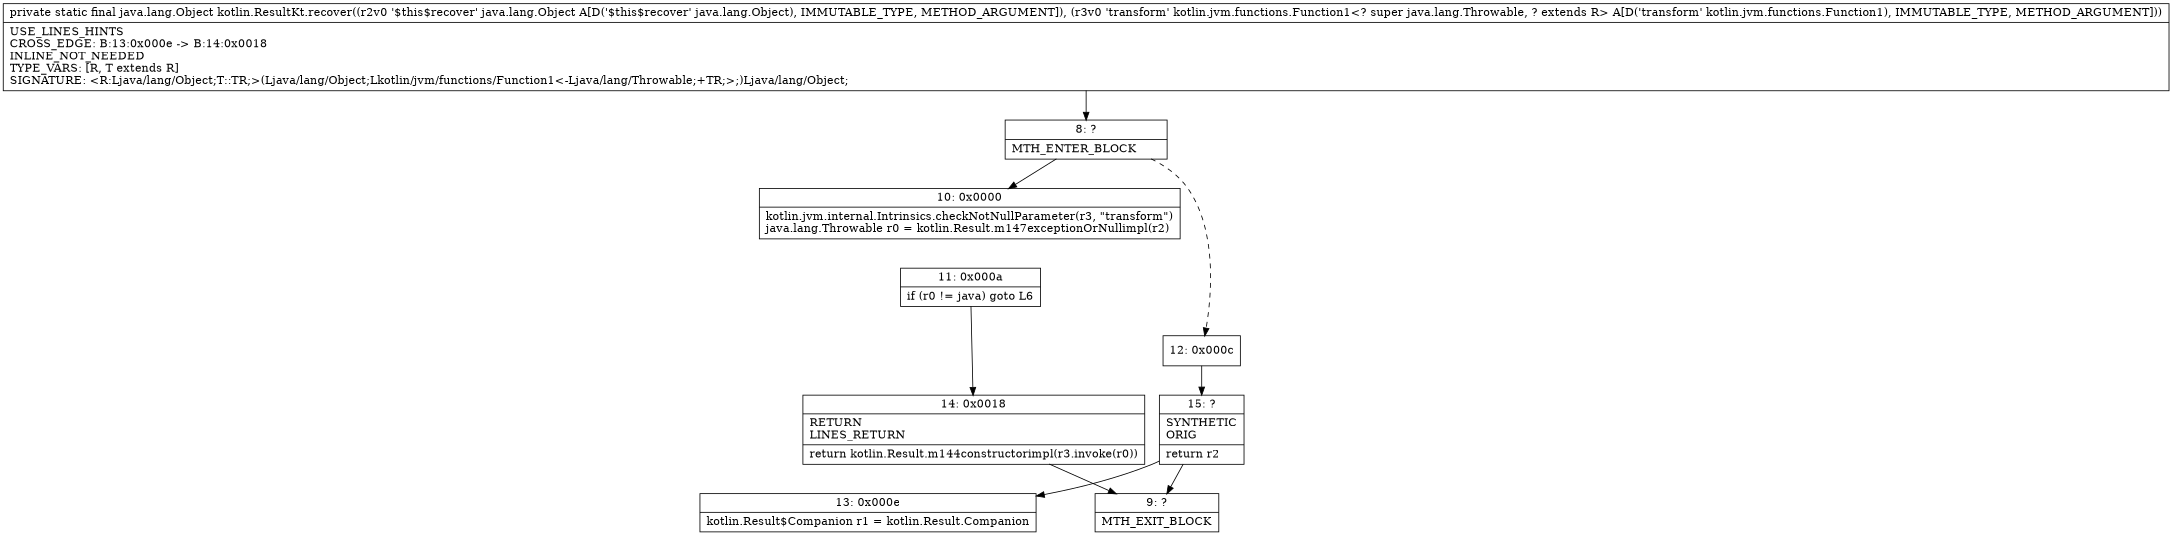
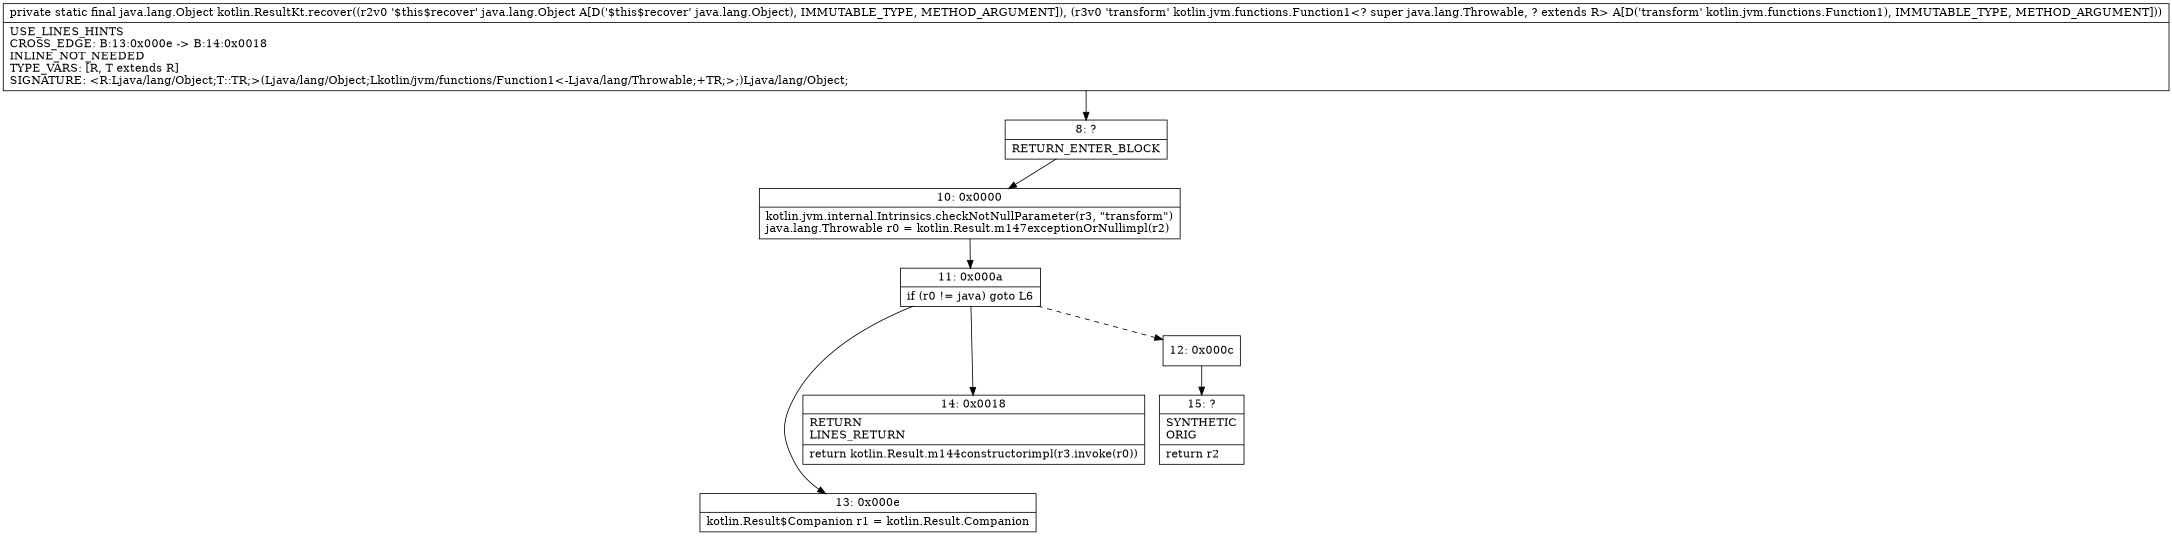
node "8: ?": text "MTH_ENTER_BLOCK" -> "RETURN_ENTER_BLOCK"
edge "8: ?" -> "12: 0x000c": now "11: 0x000a" -> "12: 0x000c"
edge "10: 0x0000" -> "11: 0x000a": added
edge "15: ?" -> "13: 0x000e": now "11: 0x000a" -> "13: 0x000e"
node "9: ?": removed
